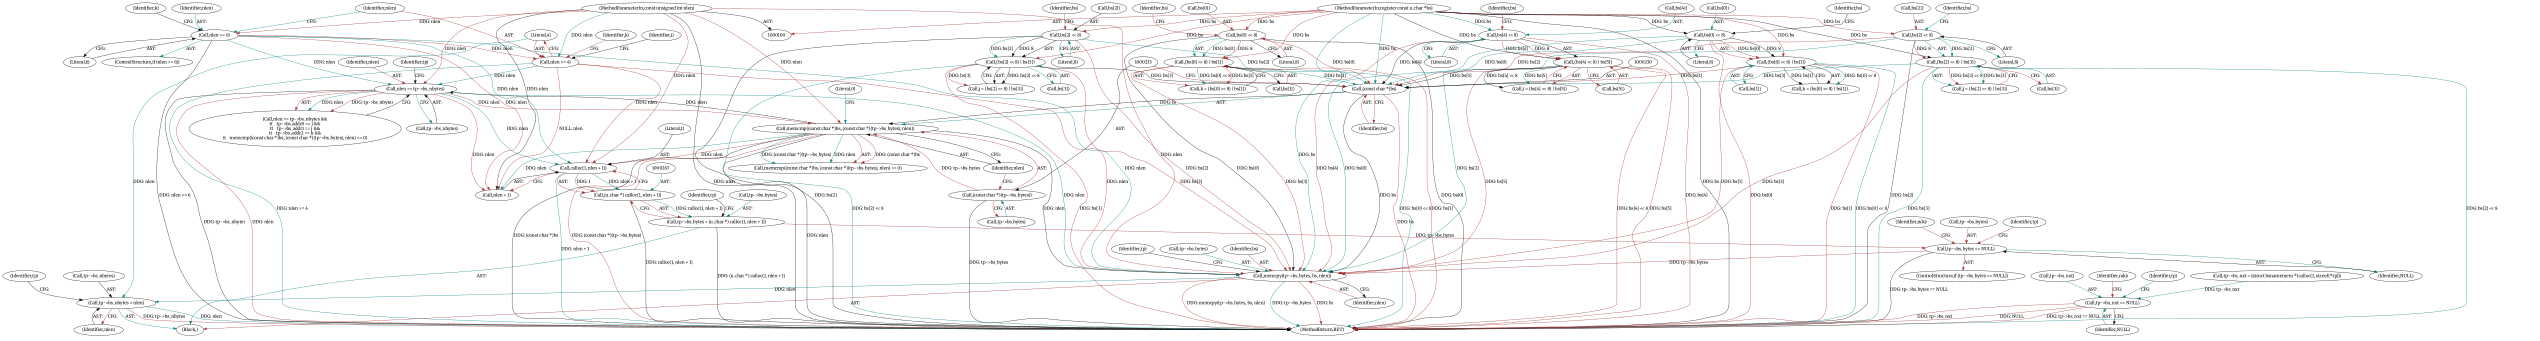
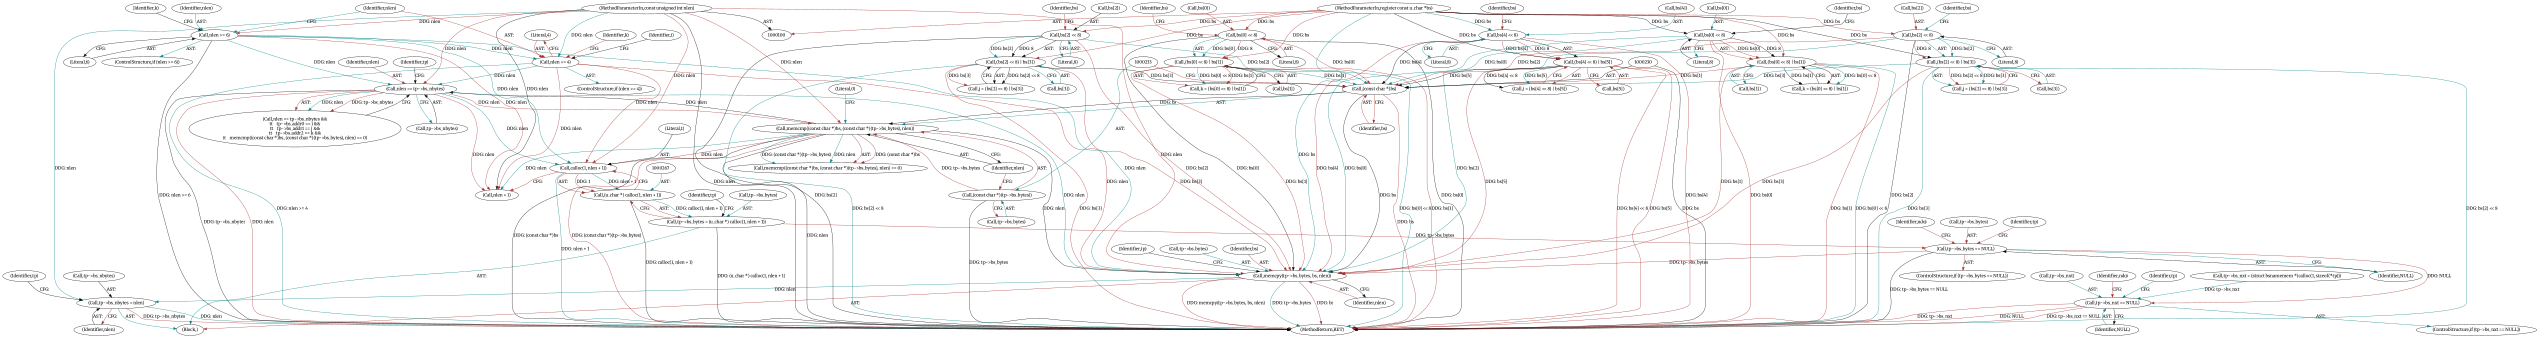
edge "(Call,nlen >= 6)" -> "(Call,nlen >= 4)": color brown -> teal
edge "(MethodParameterIn,register const u_char *bs)" -> "(Call,(const char *)bs)": removed, label "DDG: bs"
edge "(Literal,4)" -> "(Call,tp->bs_nbytes = nlen)": now "(MethodParameterIn,const unsigned int nlen)" -> "(Call,tp->bs_nbytes = nlen)"
node "(ControlStructure,if (nlen >= 4))": added
edge "(Call,nlen >= 4)" -> "(Call,nlen + 1)": label "NULL: nlen" -> "DDG: nlen"
edge "1000233" -> "(Call,(const char *)(tp->bs_bytes))": color black -> teal
edge "(Call,nlen + 1)" -> "(Call,calloc(1, nlen + 1))": removed, label "AST:"
edge "(MethodParameterIn,register const u_char *bs)" -> "(MethodReturn,RET)": now "1000230" -> "(MethodReturn,RET)"
edge "(Call,tp->bs_bytes == NULL)" -> "(Call,tp->bs_nxt == NULL)": added, label "DDG: NULL"
node "(ControlStructure,if (tp->bs_nxt == NULL))": added
